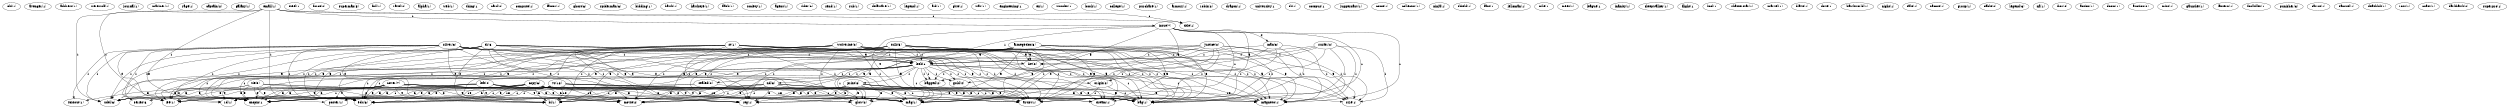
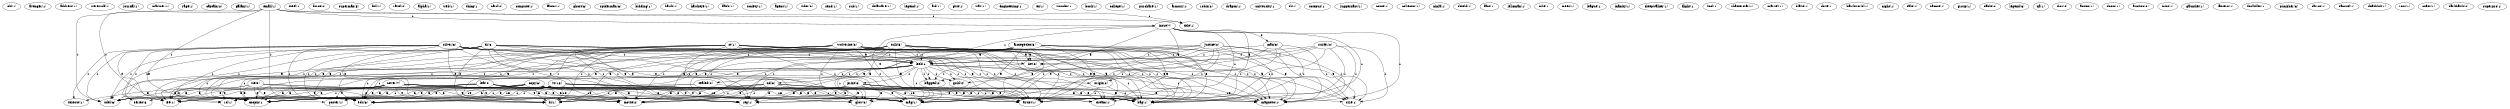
edge "vs(18)" -> "dream(1)": label "1" -> "18"
